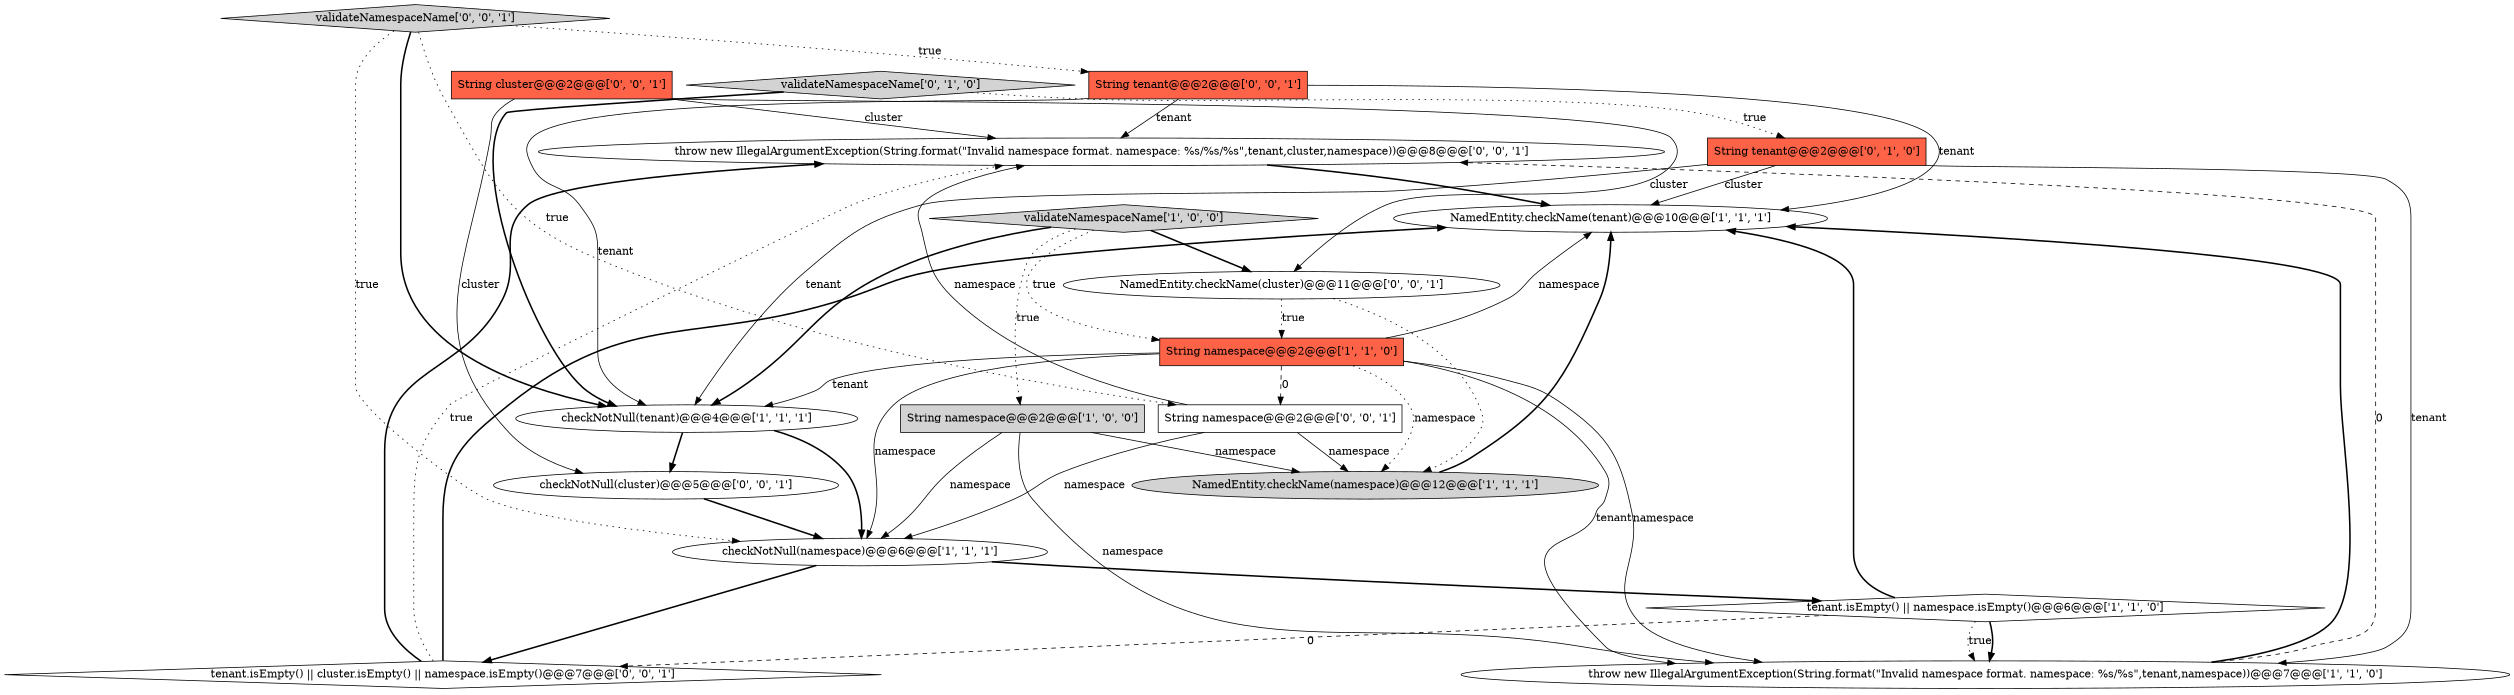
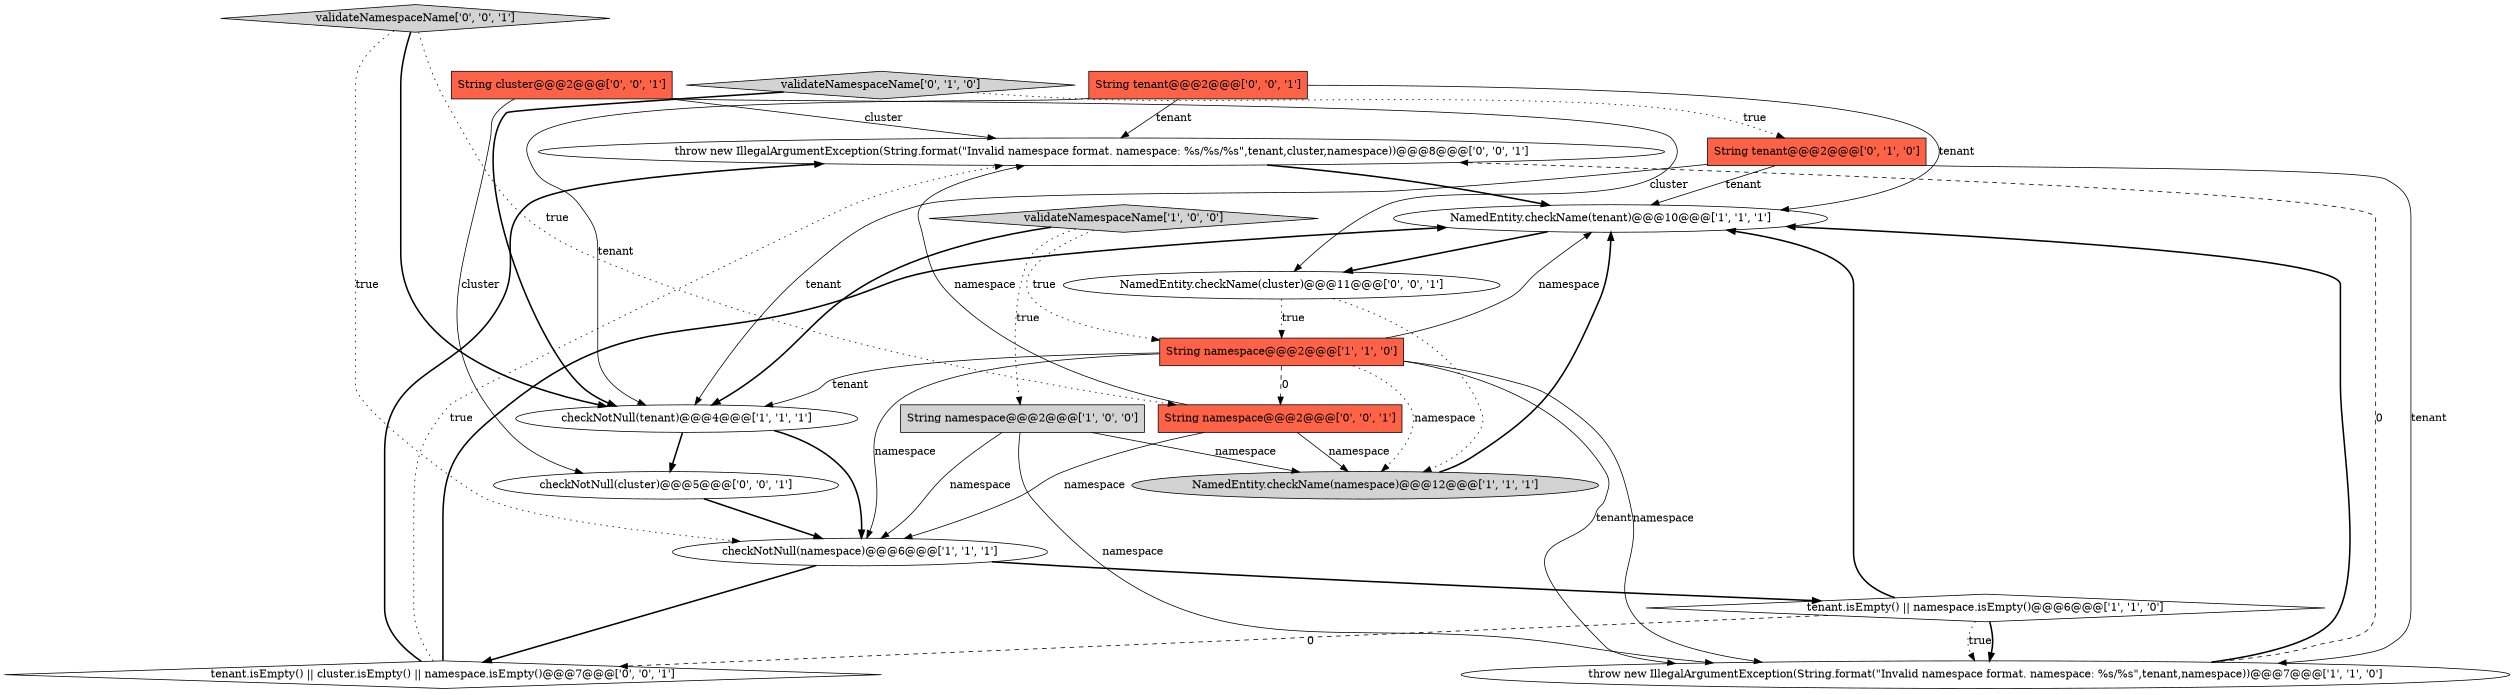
edge "validateNamespaceName['0', '0', '1']" -> "String tenant@@@2@@@['0', '0', '1']": removed, label "true"
edge "String tenant@@@2@@@['0', '1', '0']" -> "NamedEntity.checkName(tenant)@@@10@@@['1', '1', '1']": label "cluster" -> "tenant"
edge "validateNamespaceName['1', '0', '0']" -> "NamedEntity.checkName(cluster)@@@11@@@['0', '0', '1']": now "NamedEntity.checkName(tenant)@@@10@@@['1', '1', '1']" -> "NamedEntity.checkName(cluster)@@@11@@@['0', '0', '1']"
node "String namespace@@@2@@@['0', '0', '1']": fillcolor white -> tomato
